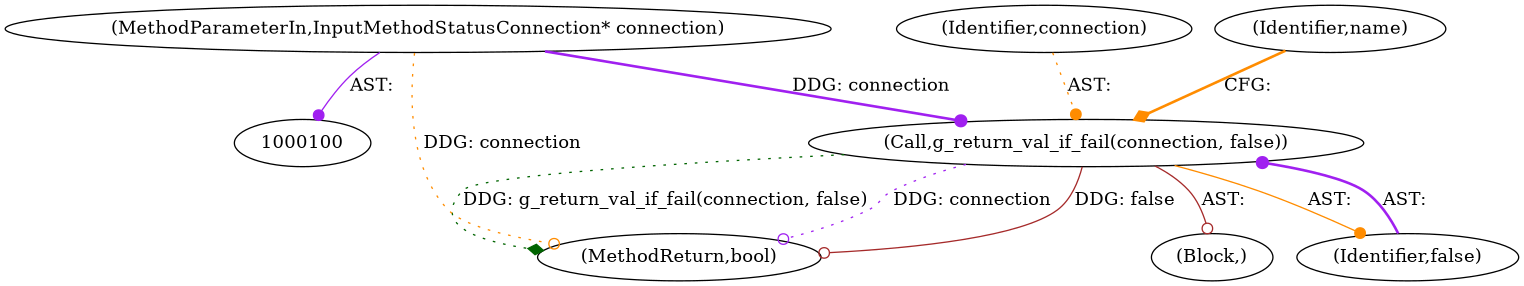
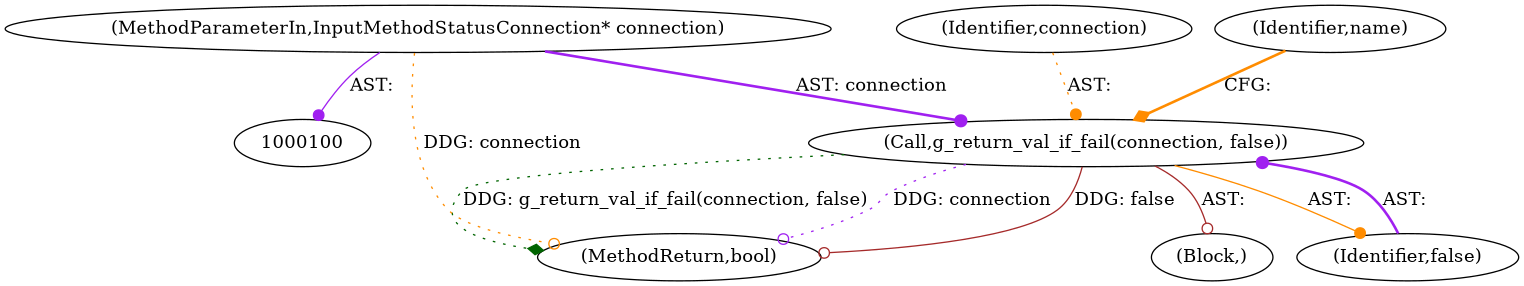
edge "(MethodParameterIn,InputMethodStatusConnection* connection)" -> "(Call,g_return_val_if_fail(connection, false))": label "DDG: connection" -> "AST: connection"
